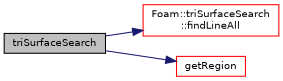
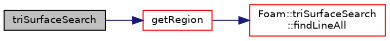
edge "triSurfaceSearch" -> "Foam::triSurfaceSearch ::findLineAll": now "getRegion" -> "Foam::triSurfaceSearch ::findLineAll"
